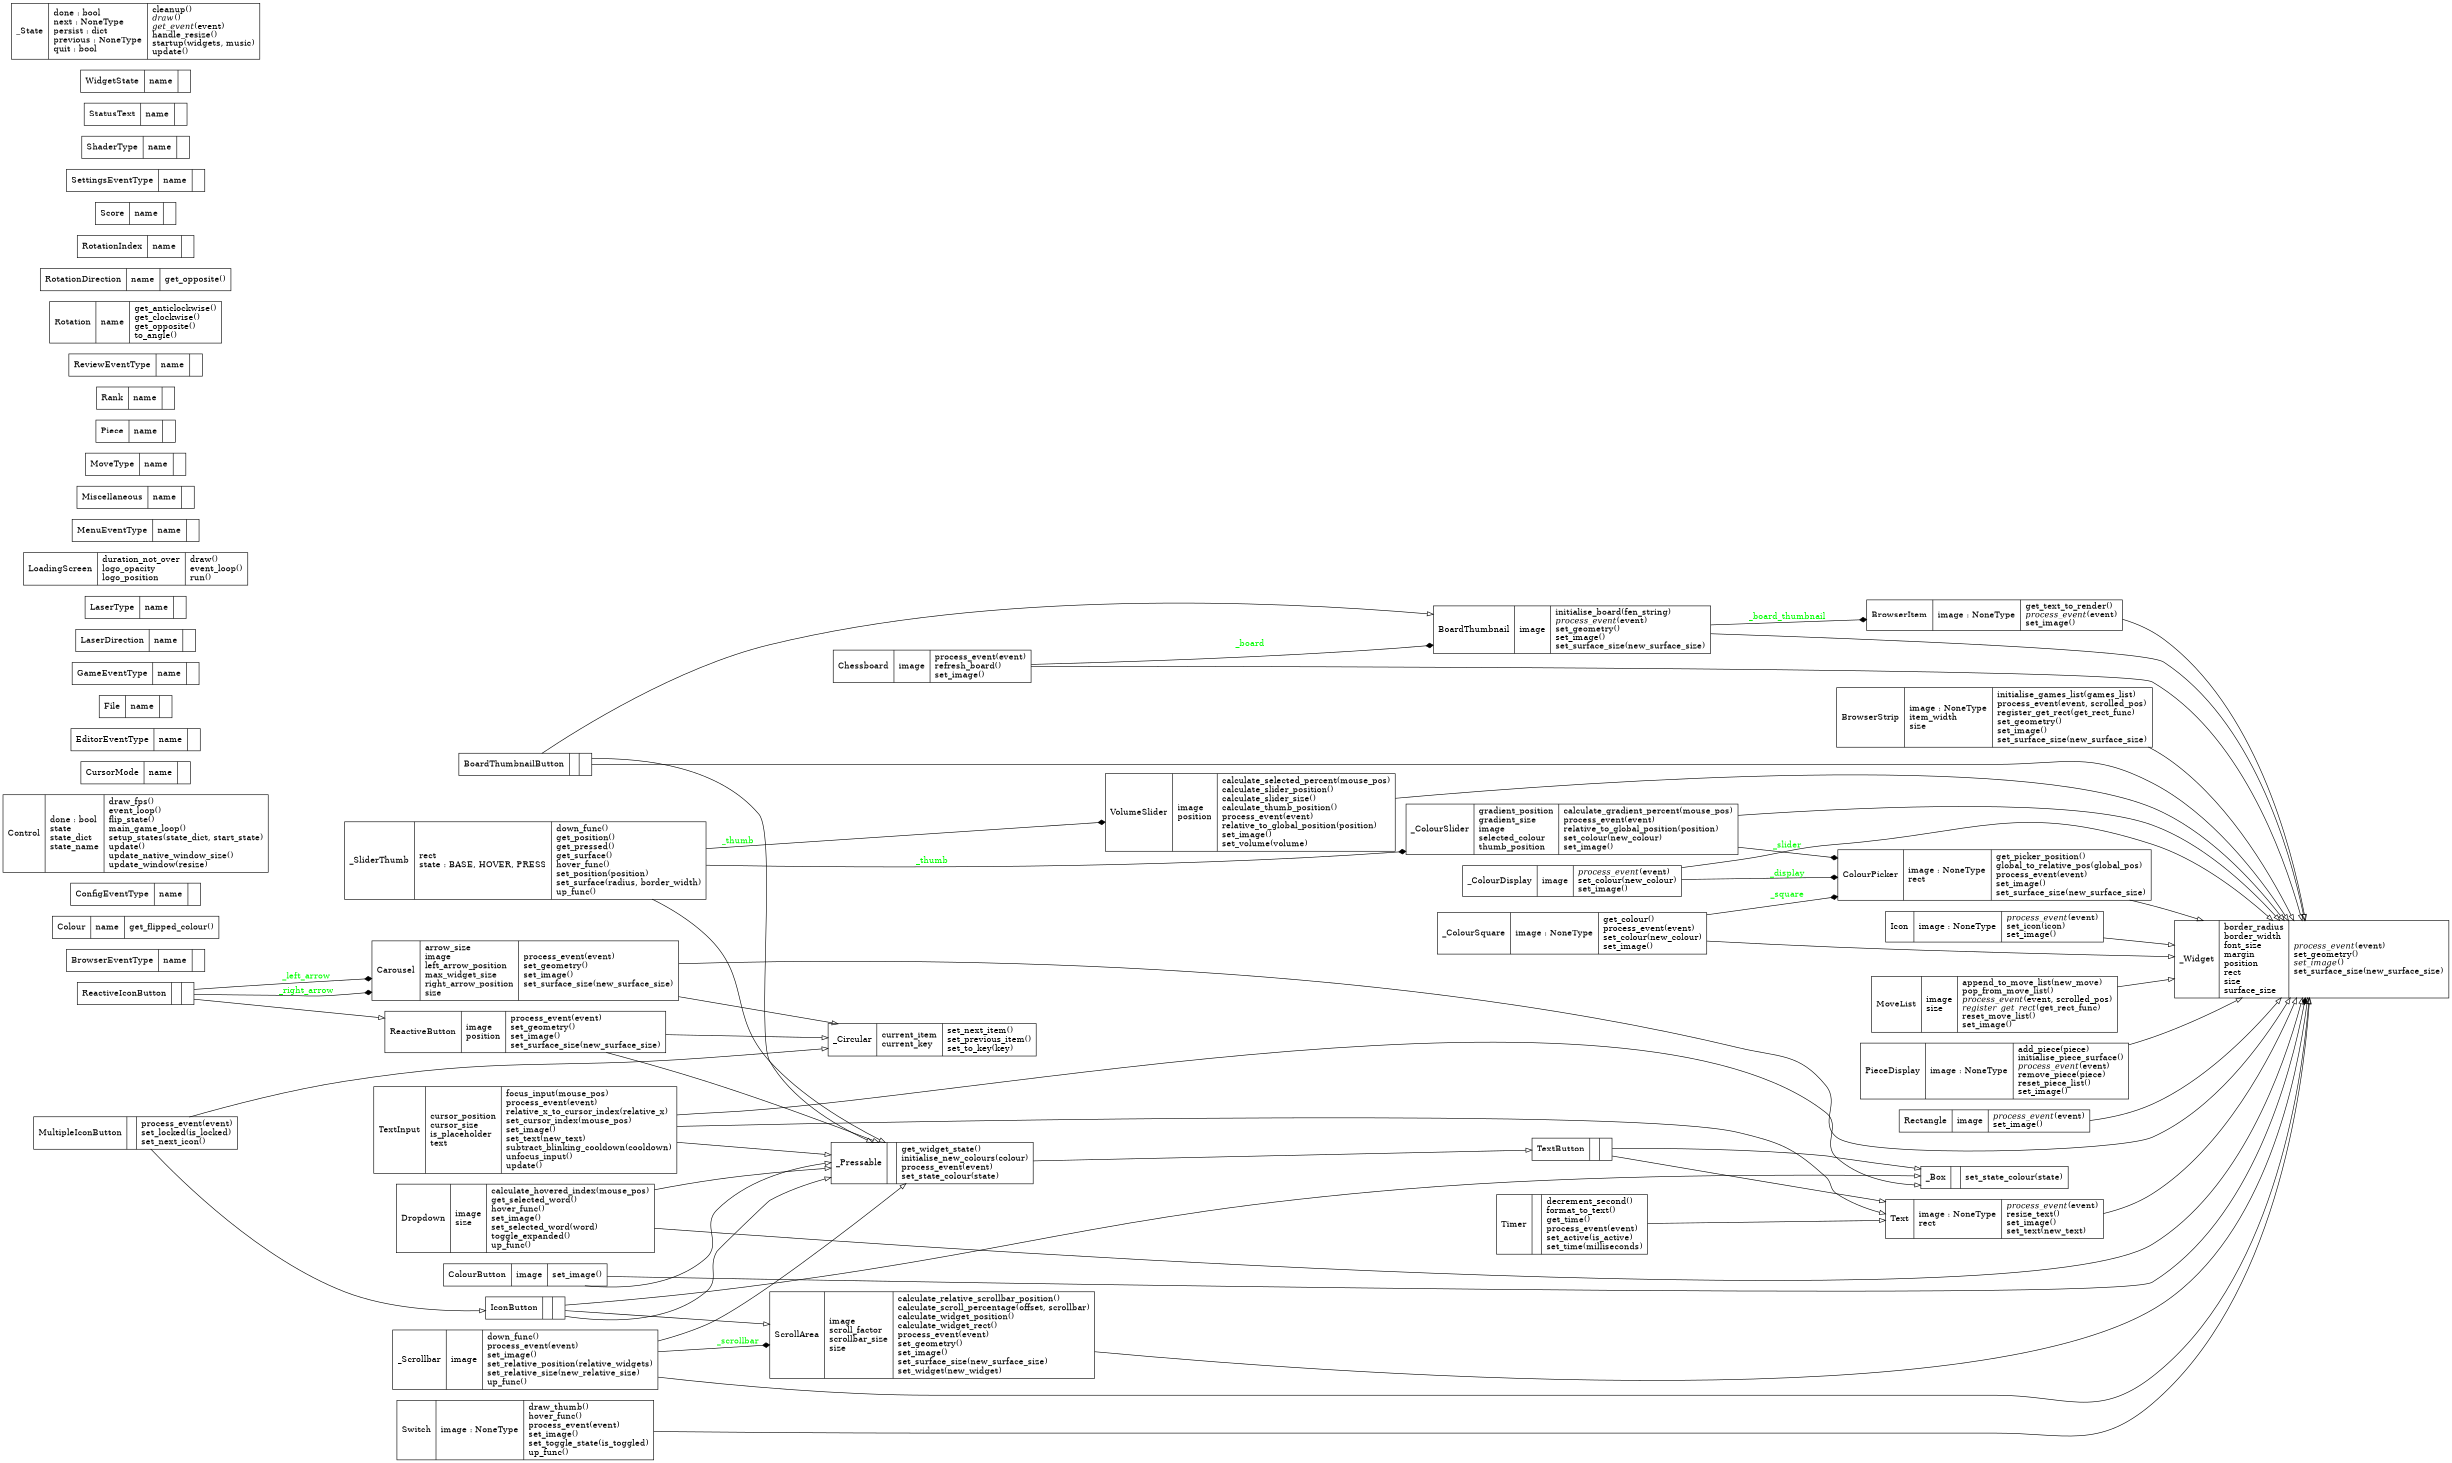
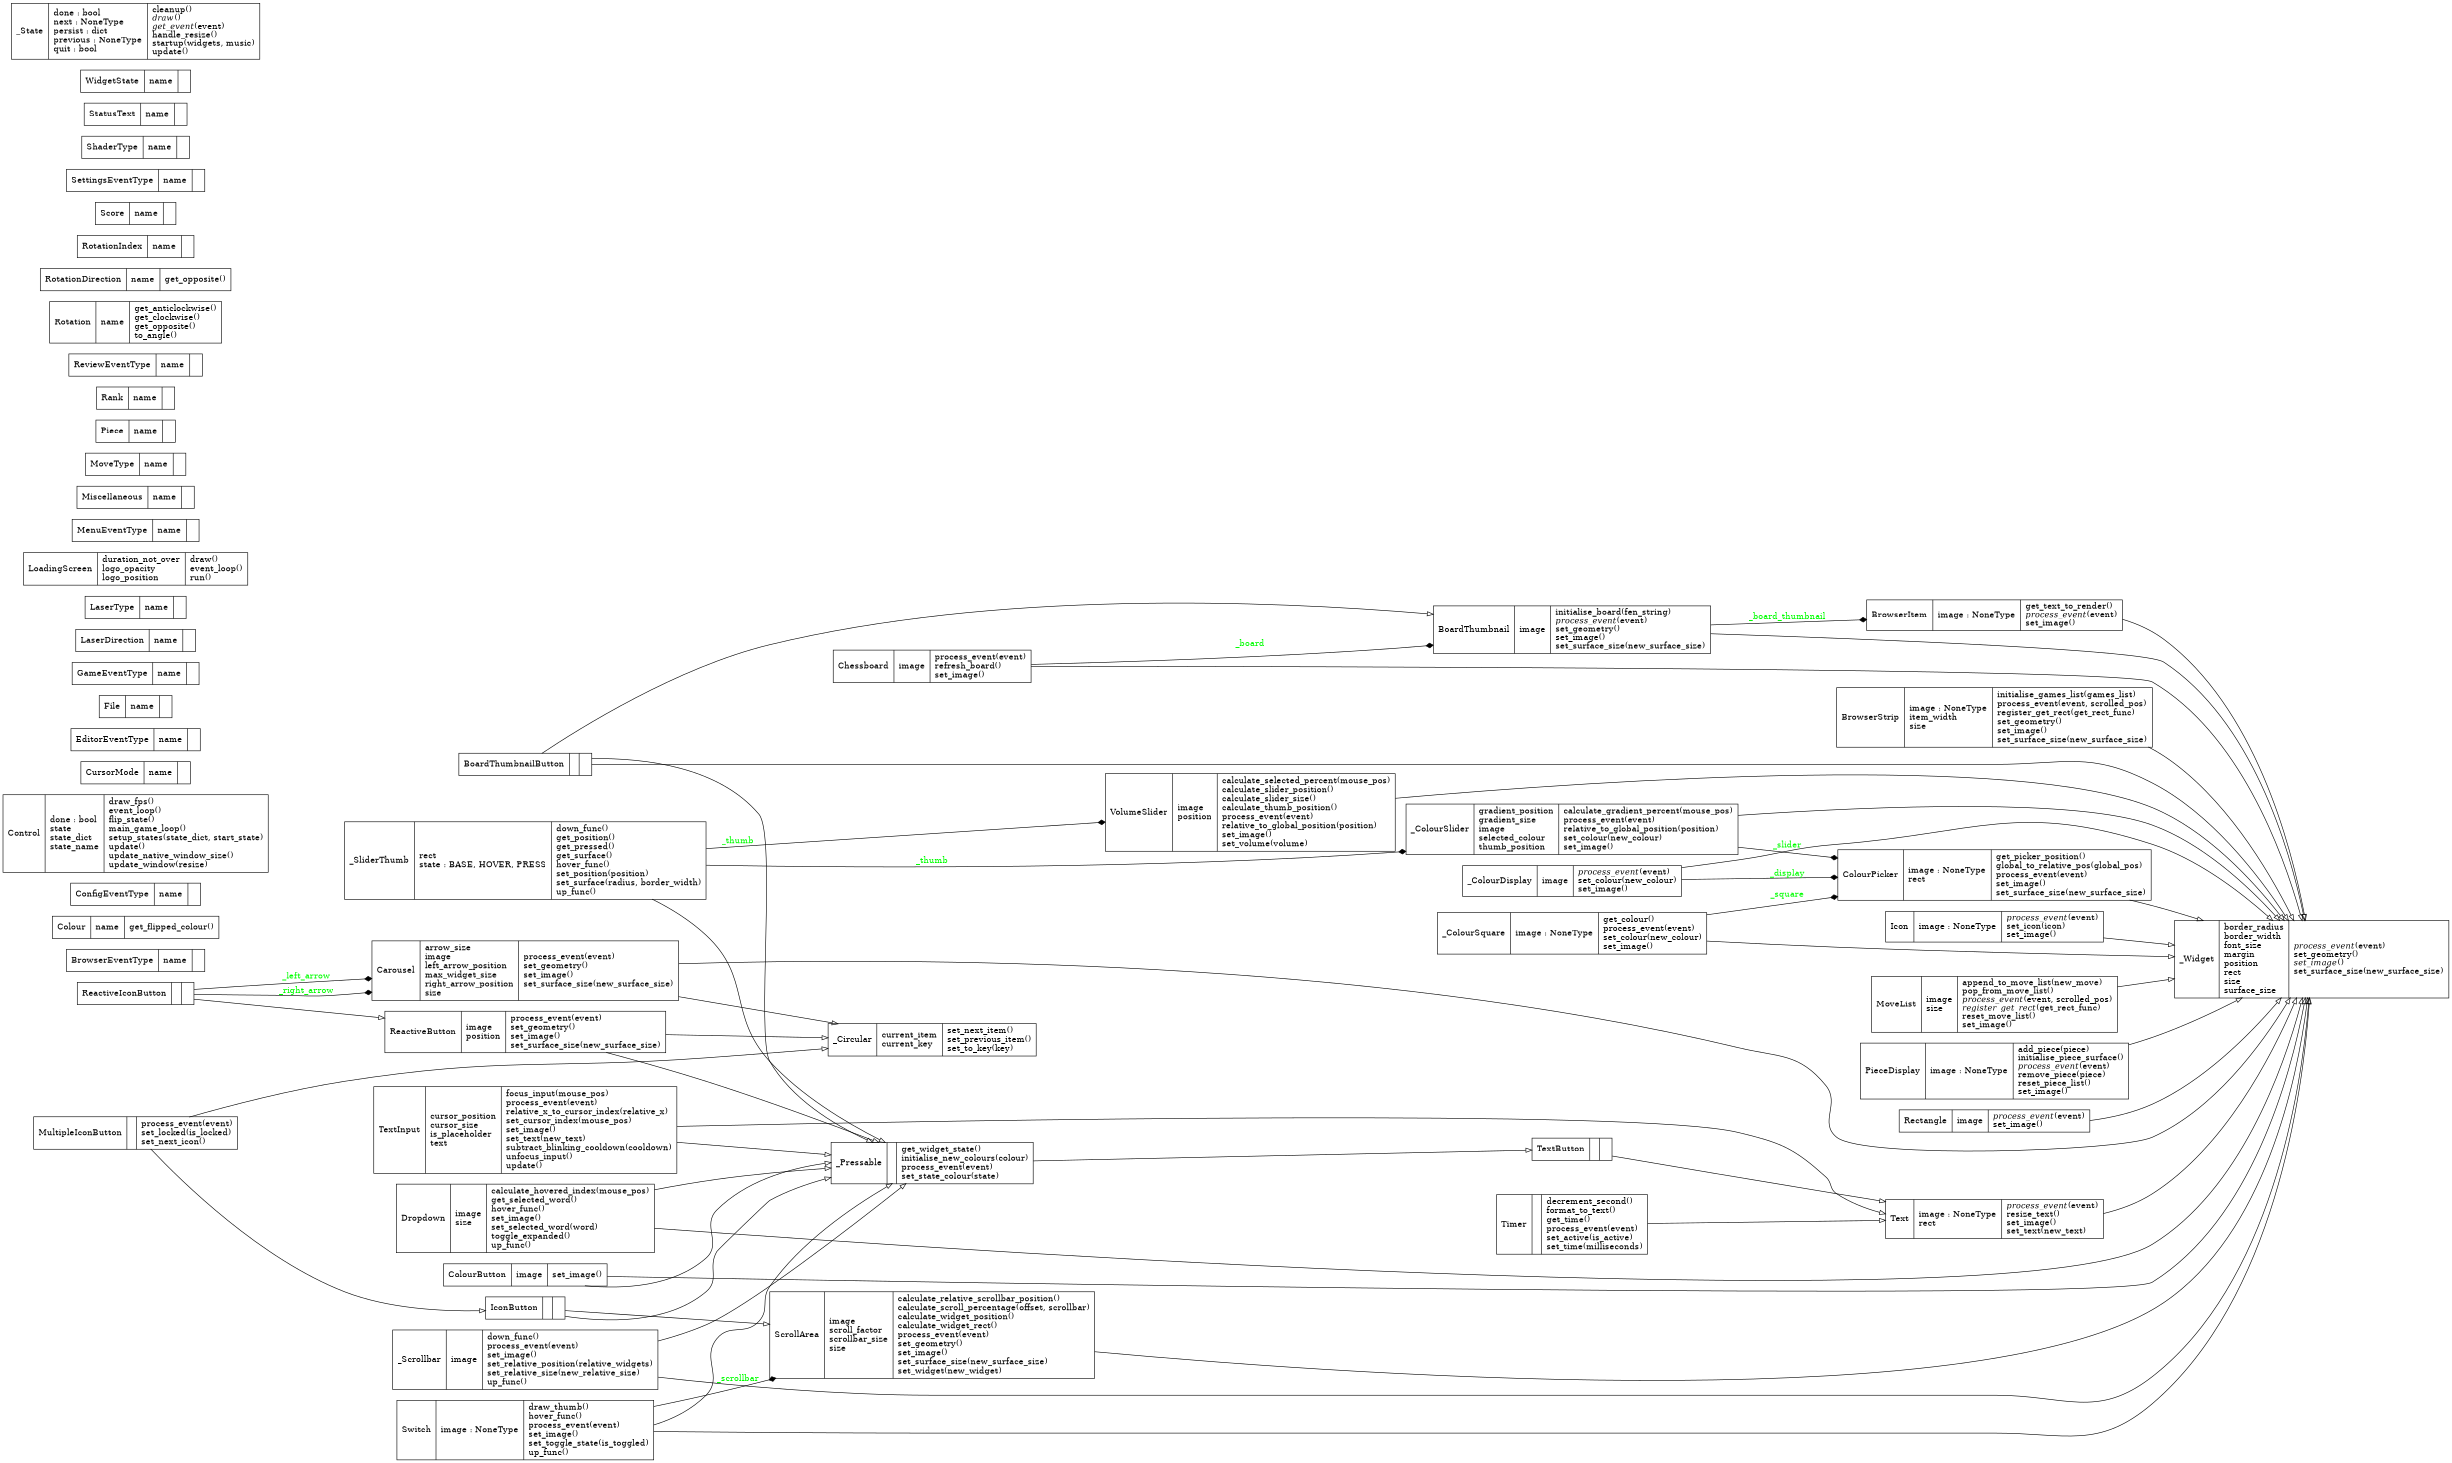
node "_Box": removed
edge "ColourButton" -> "_Widget": arrowhead diamond -> empty
edge "Switch" -> "_Pressable": added
edge "_Scrollbar" -> "ScrollArea": now "Switch" -> "ScrollArea"
